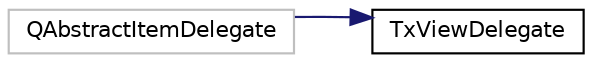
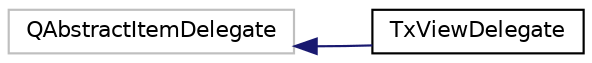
edge "QAbstractItemDelegate" -> "TxViewDelegate": reversed
